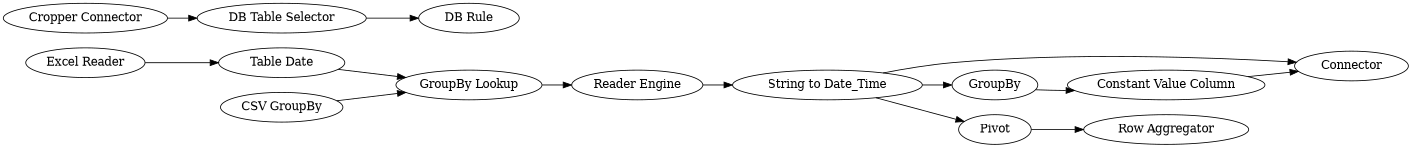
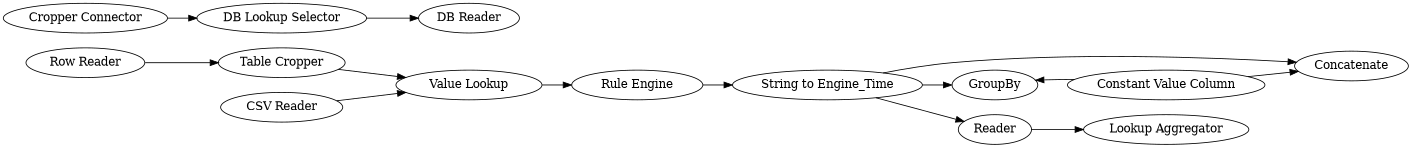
node "DB Table Selector": label "DB Table Selector" -> "DB Lookup Selector"
node "DB Rule": label "DB Rule" -> "DB Reader"
node "Excel Reader": label "Excel Reader" -> "Row Reader"
node "Table Date": label "Table Date" -> "Table Cropper"
node "Connector": label "Connector" -> "Concatenate"
node "GroupBy Lookup": label "GroupBy Lookup" -> "Value Lookup"
node "Reader Engine": label "Reader Engine" -> "Rule Engine"
node "String to Date_Time": label "String to Date_Time" -> "String to Engine_Time"
edge "GroupBy" -> "Constant Value Column": reversed
node "CSV GroupBy": label "CSV GroupBy" -> "CSV Reader"
node "Pivot": label "Pivot" -> "Reader"
node "Row Aggregator": label "Row Aggregator" -> "Lookup Aggregator"
